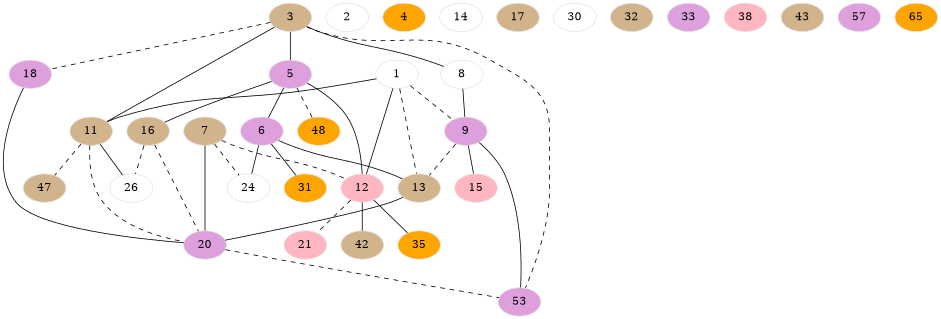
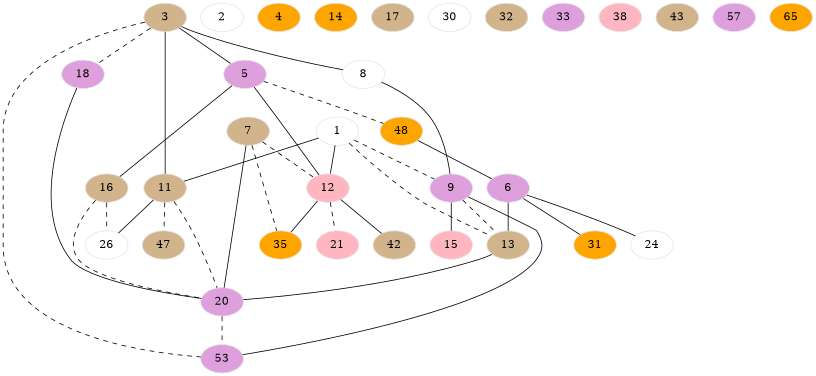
node "14": fillcolor white -> orange
edge "5" -- "6": now "48" -- "6"
edge "7" -- "24": now "7" -- "35"
